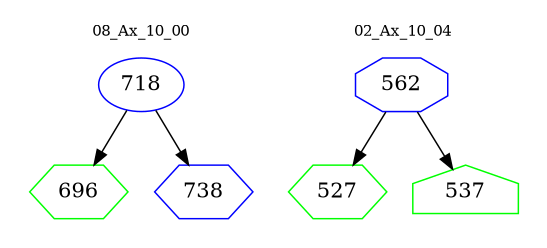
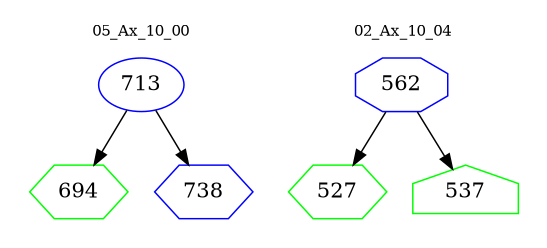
cluster "08_Ax_10_00": label "08_Ax_10_00" -> "05_Ax_10_00"
node "718": label "718" -> "713"
node "696": label "696" -> "694"
